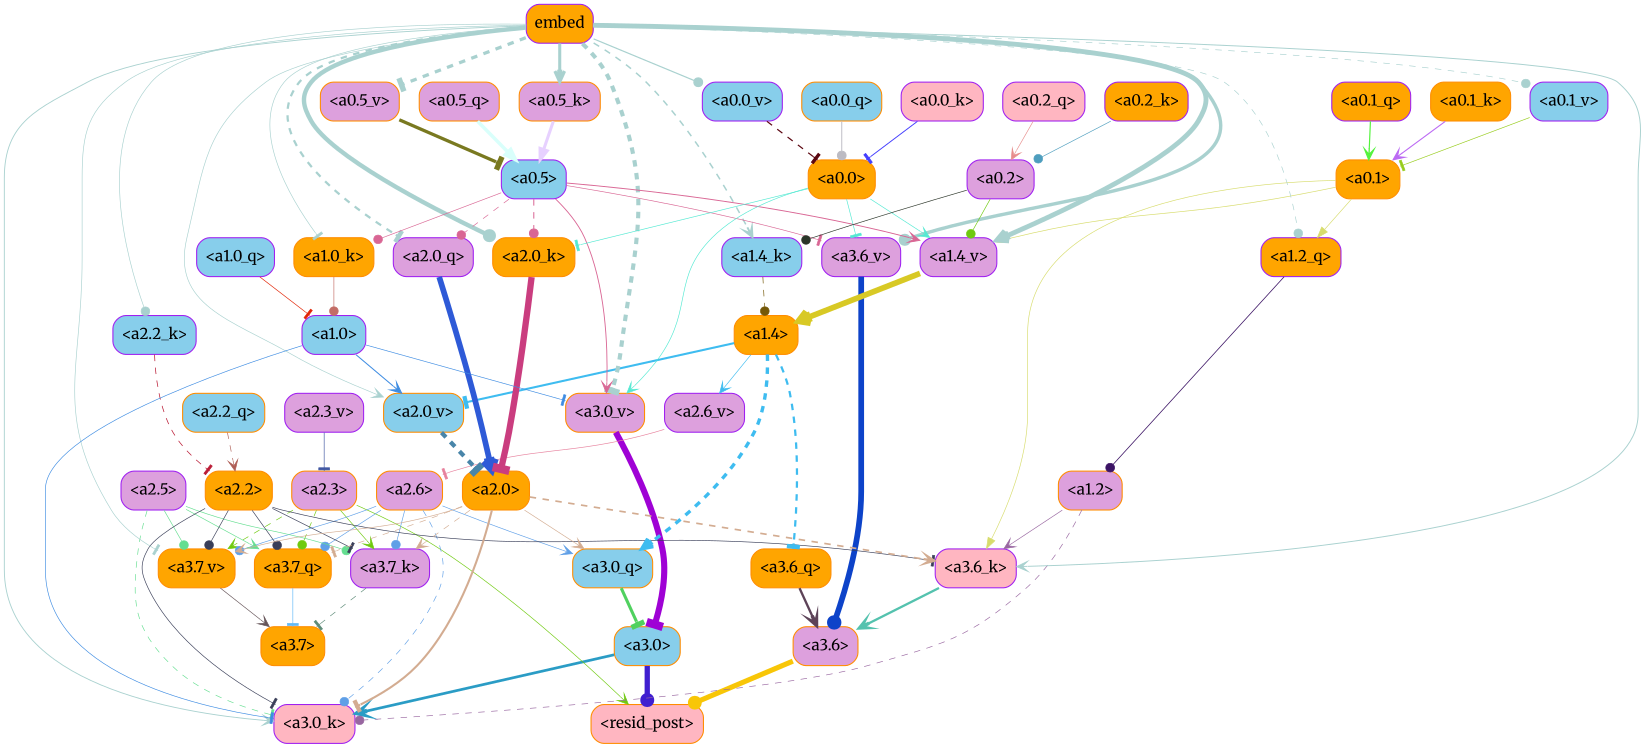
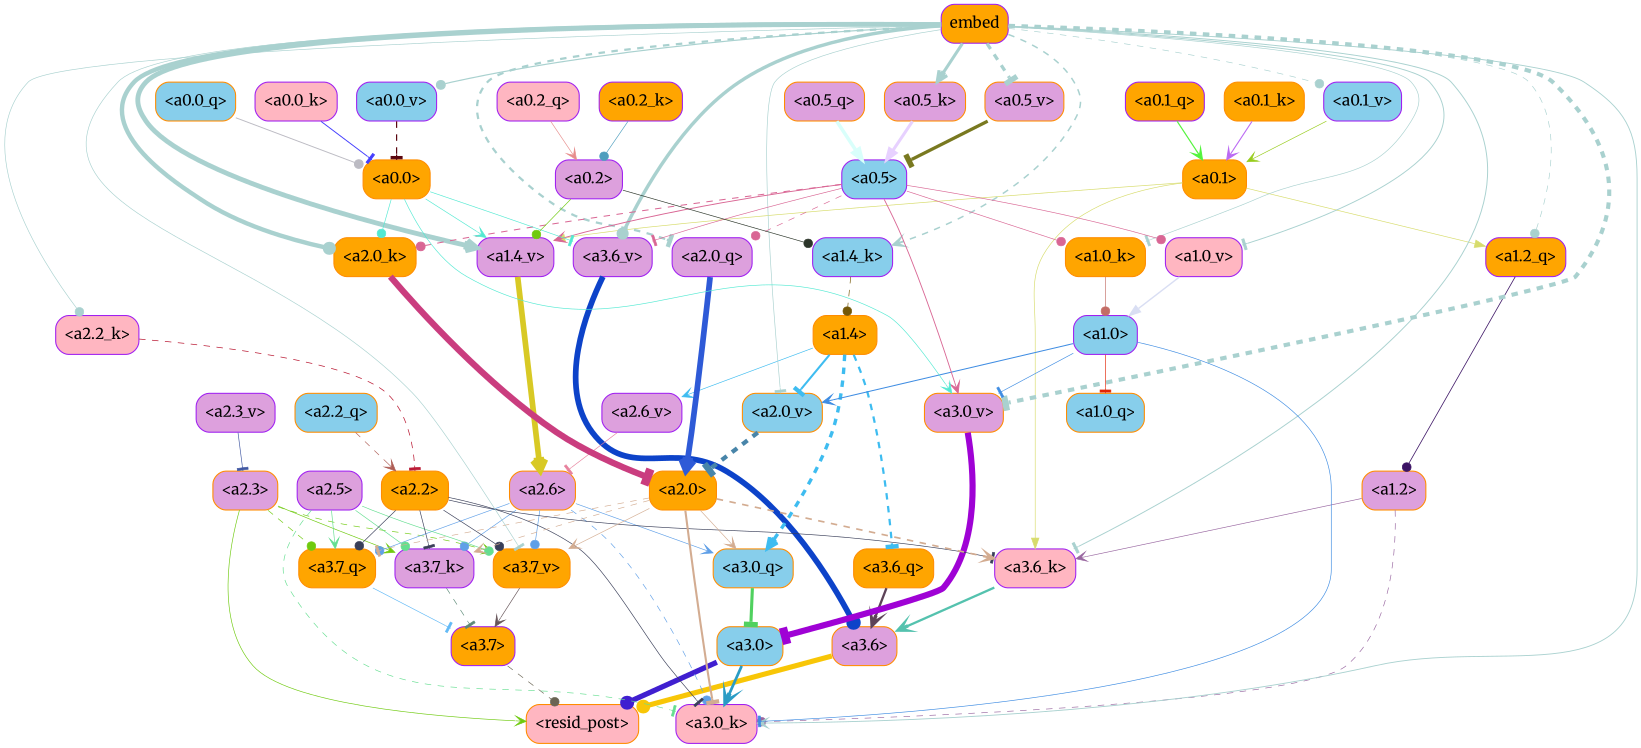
edge "embed" -> "<a3.6_k>": arrowhead vee -> tee
edge "<a0.1_v>" -> "<a0.1>": arrowhead tee -> vee
edge "embed" -> "<a2.0_v>": arrowhead vee -> tee
edge "<a0.0>" -> "<a2.0_k>": arrowhead tee -> dot
node "<a1.0_q>": color purple -> darkorange
node "<a1.0_v>": added
edge "<a1.4_v>" -> "<a1.4>": now "<a1.4_v>" -> "<a2.6>"
edge "<a1.0_q>" -> "<a1.0>": reversed
node "<a2.2_k>": fillcolor skyblue -> lightpink
node "<a3.7>": color darkorange -> purple
edge "<a3.7>" -> "<resid_post>": added
